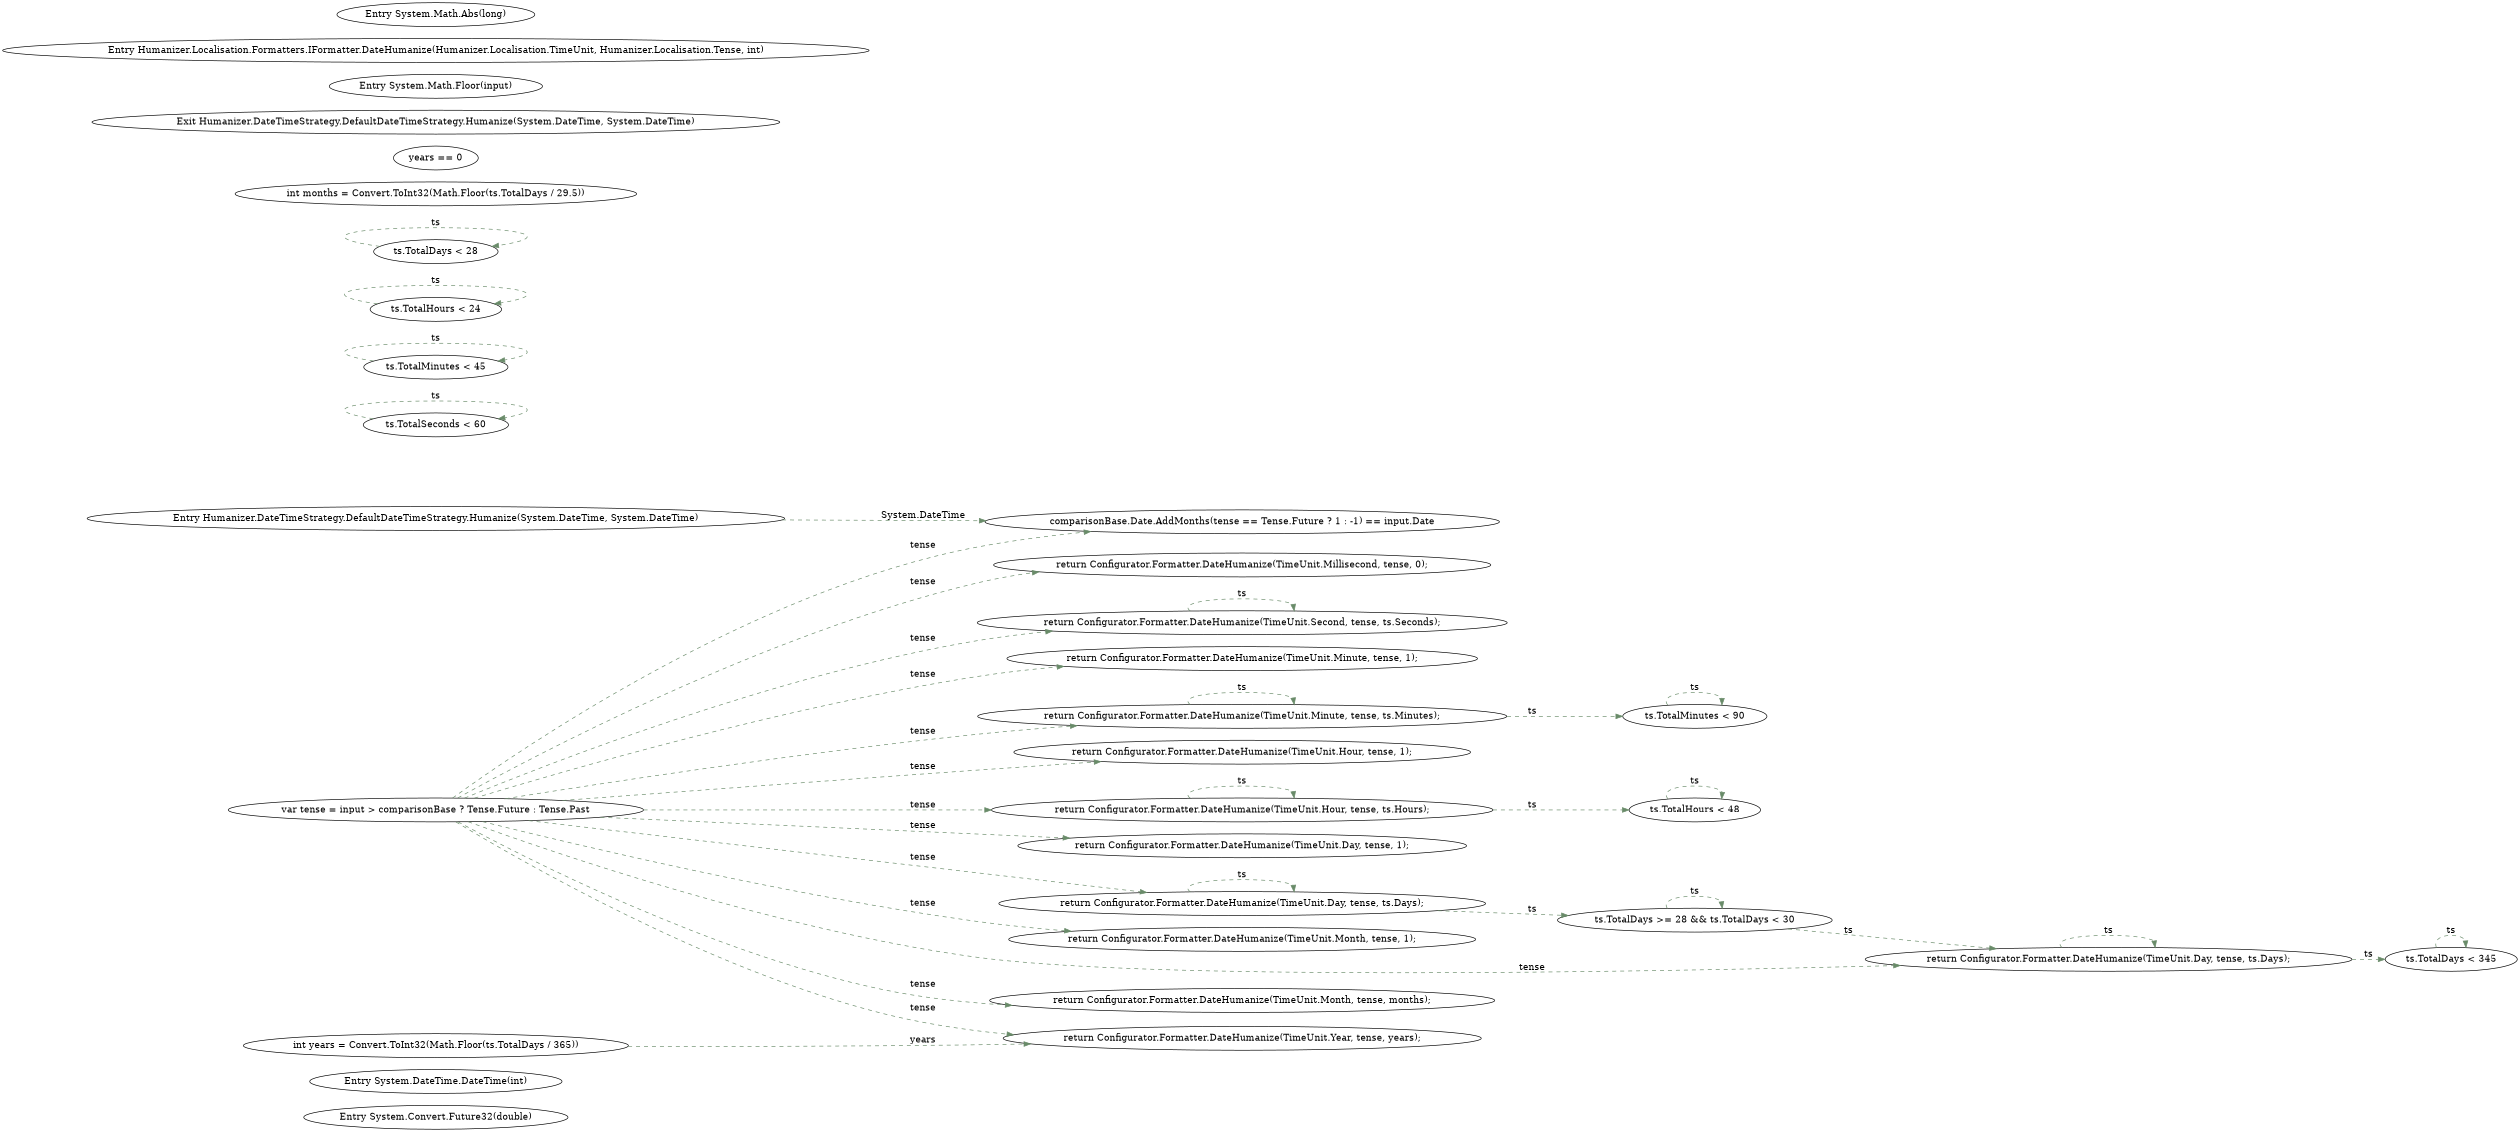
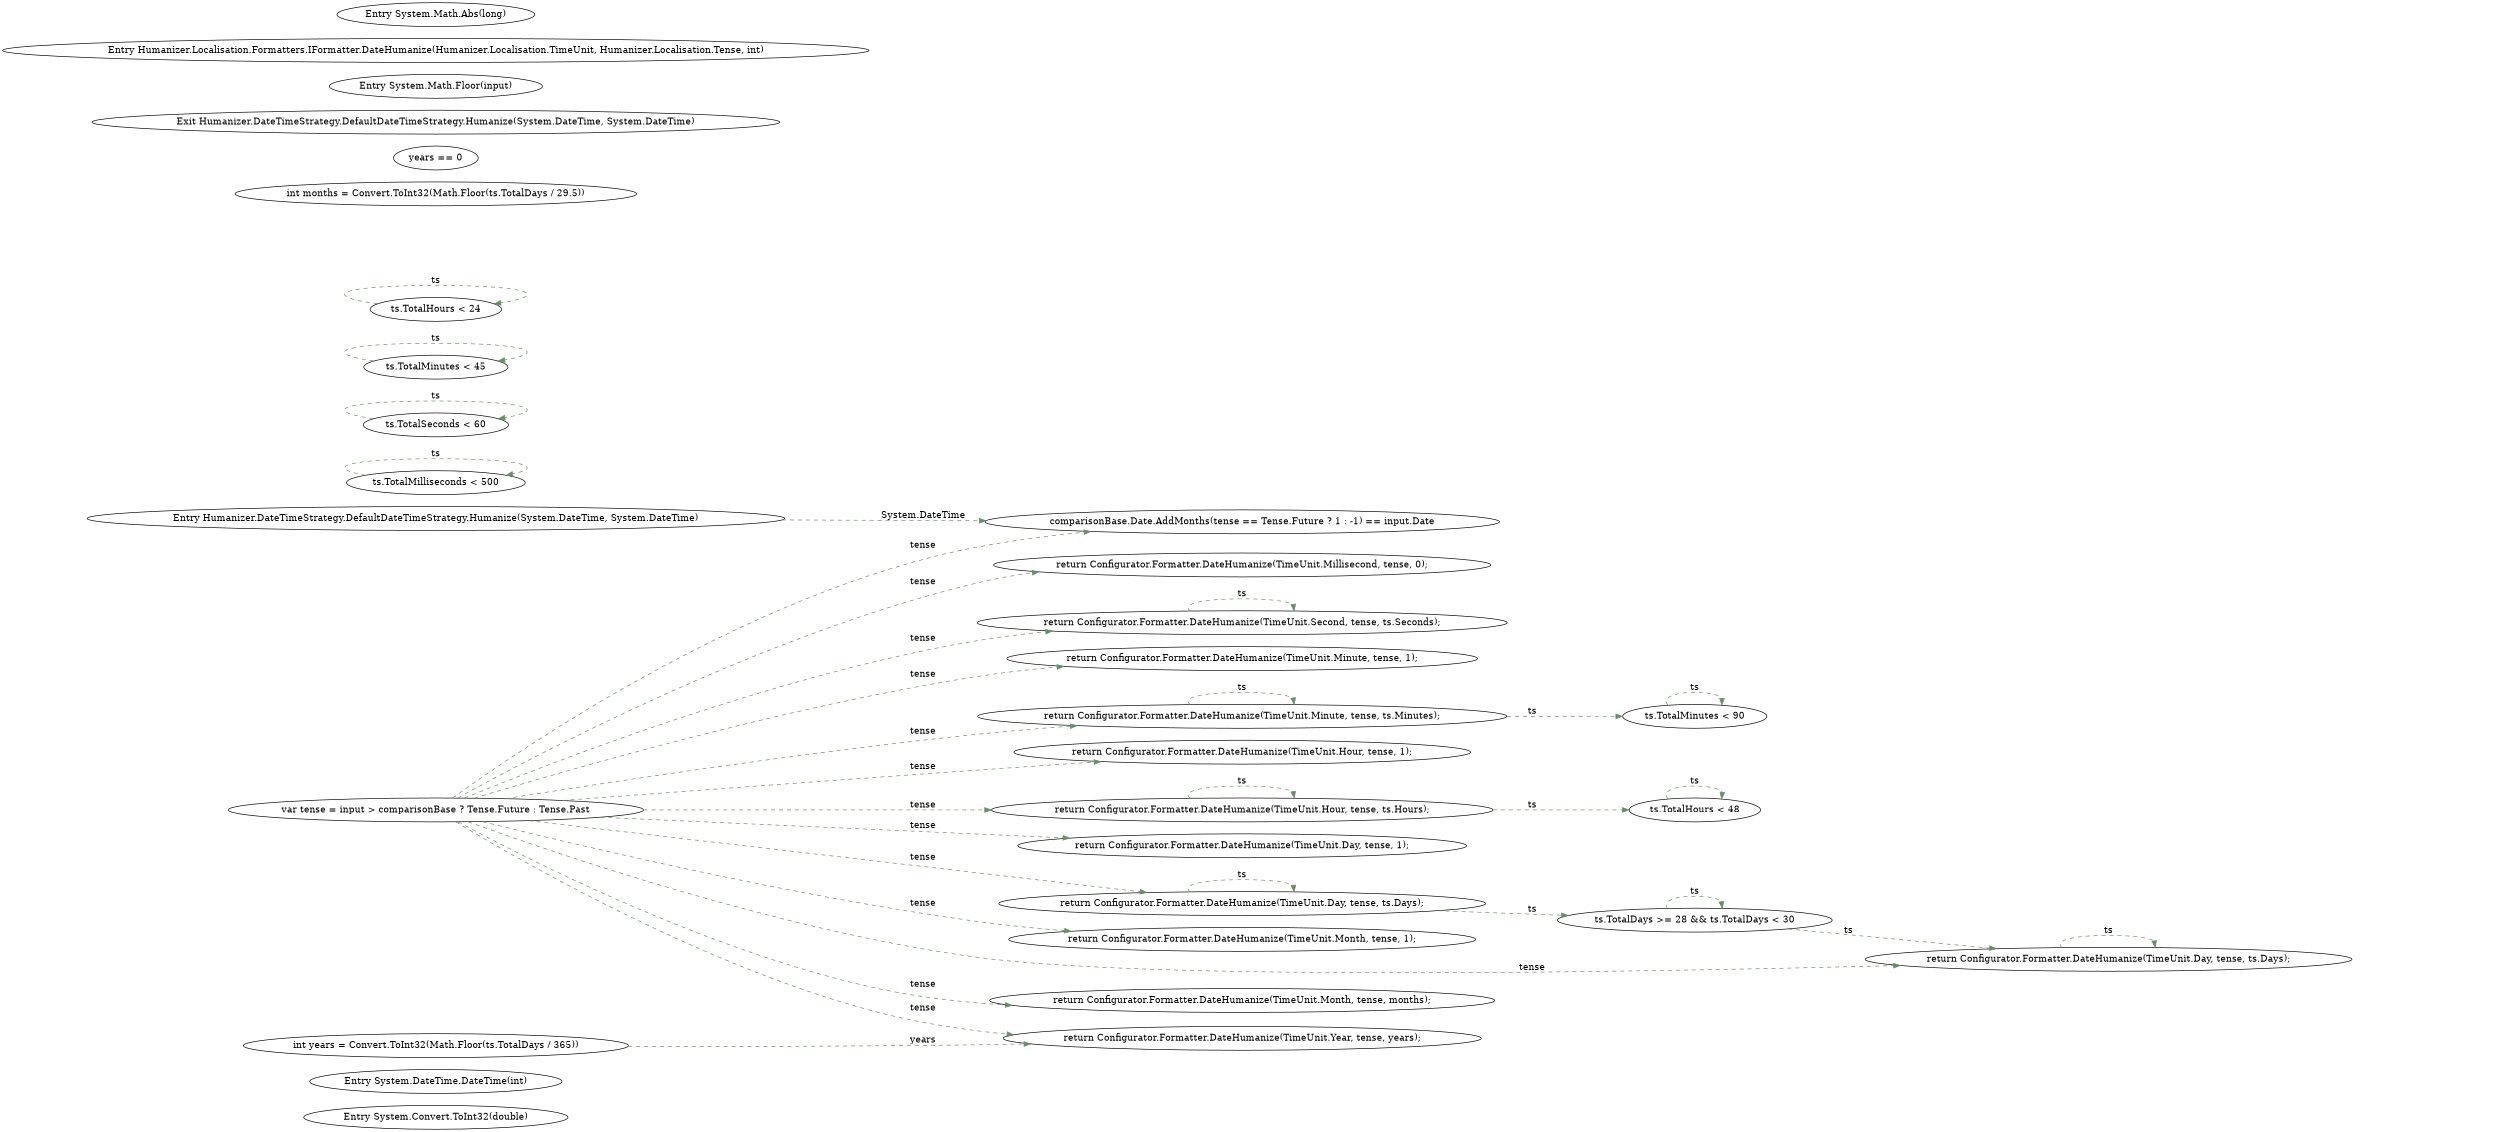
node "ts.TotalDays < 28": removed
node "ts.TotalMilliseconds < 500": added
node "ts.TotalDays < 345": removed
node "Entry System.Convert.Future32(double)": label "Entry System.Convert.Future32(double)" -> "Entry System.Convert.ToInt32(double)"
